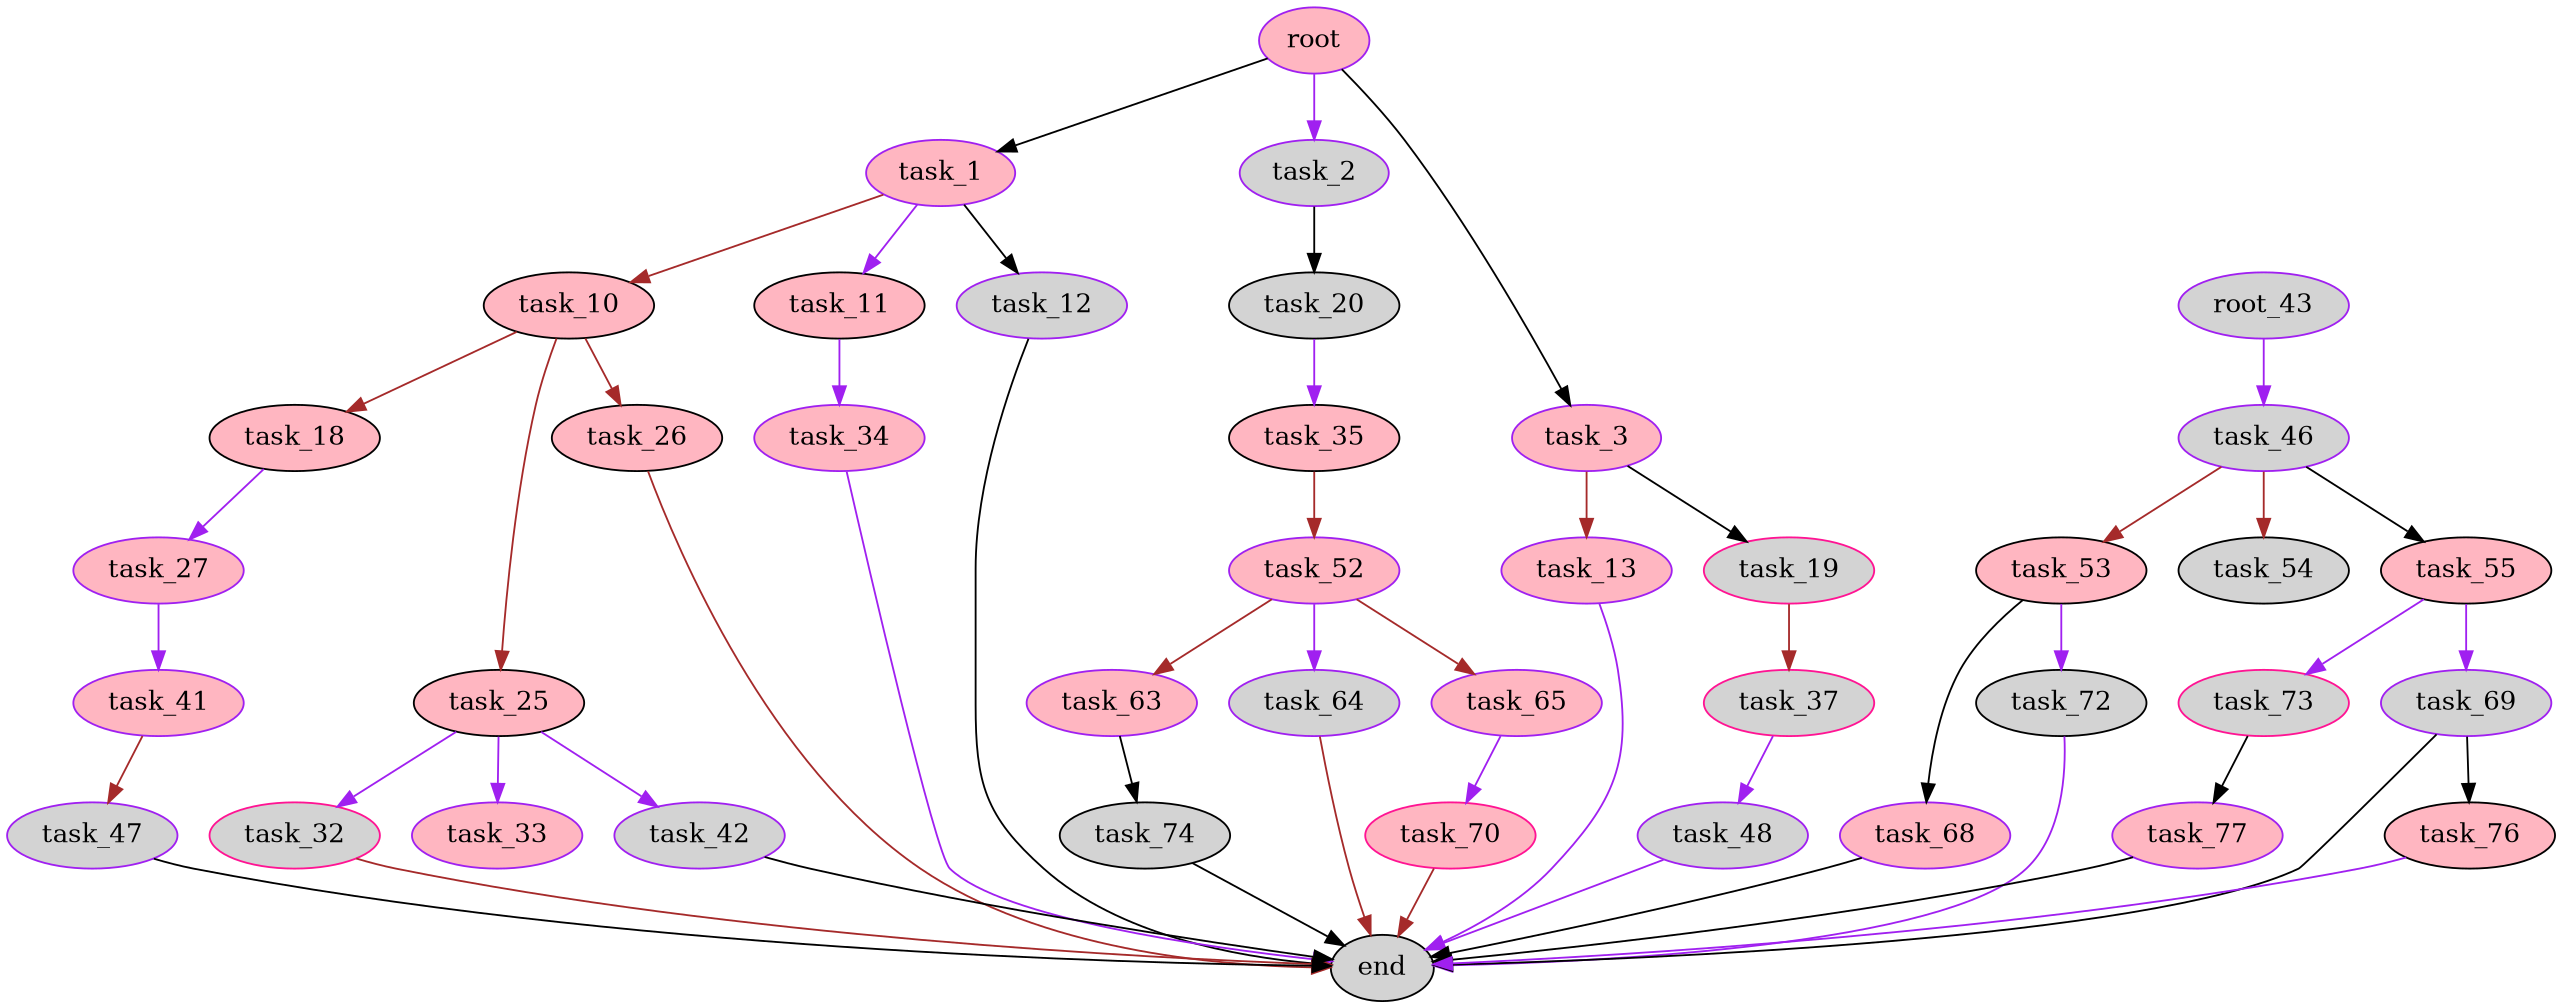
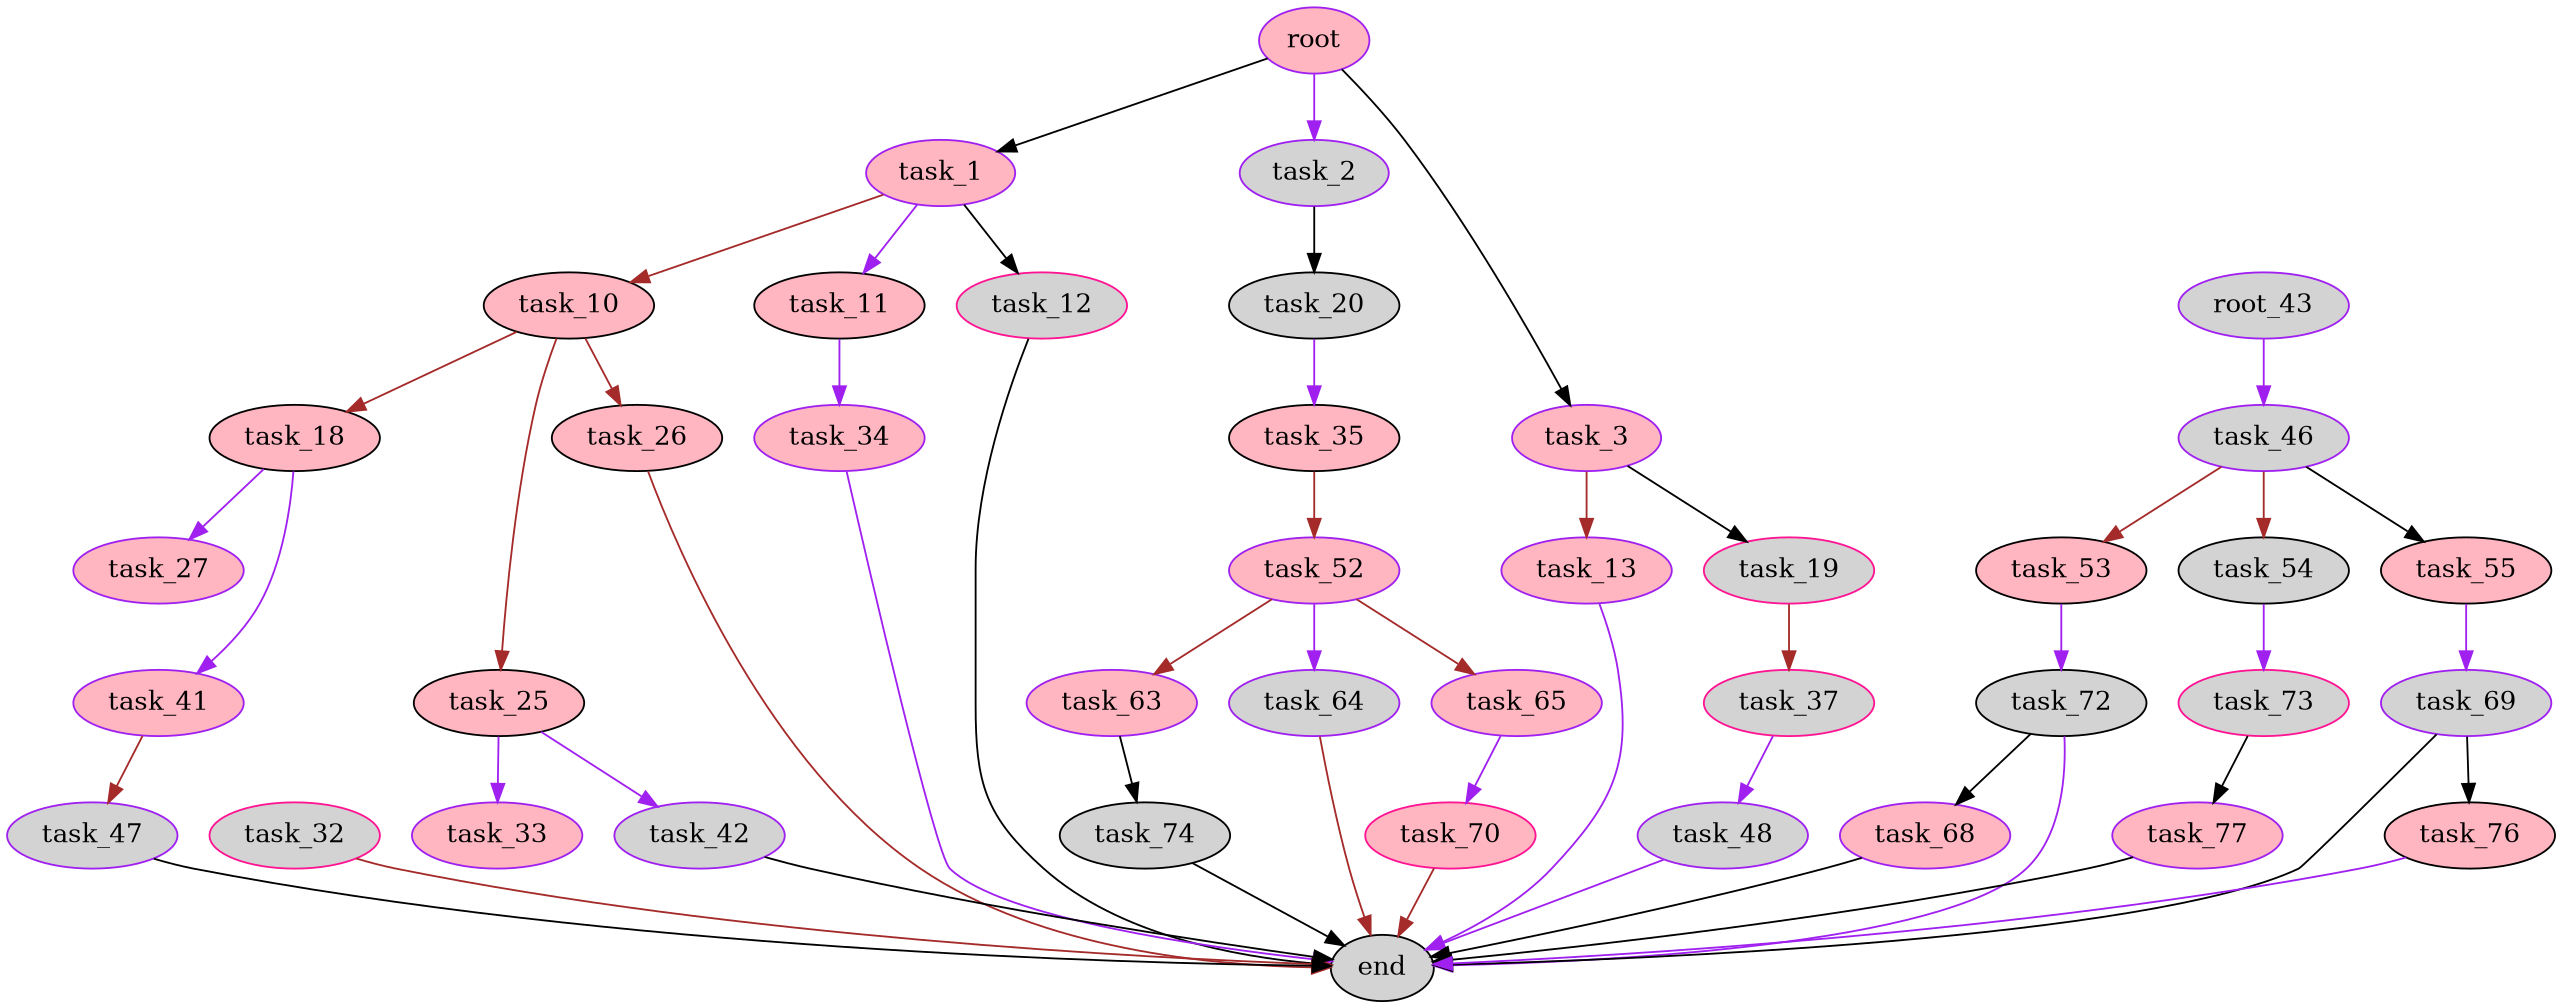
node "task_12": color purple -> deeppink
edge "task_27" -> "task_41": now "task_18" -> "task_41"
edge "task_55" -> "task_73": now "task_54" -> "task_73"
edge "task_53" -> "task_68": now "task_72" -> "task_68"
edge "task_25" -> "task_32": removed
